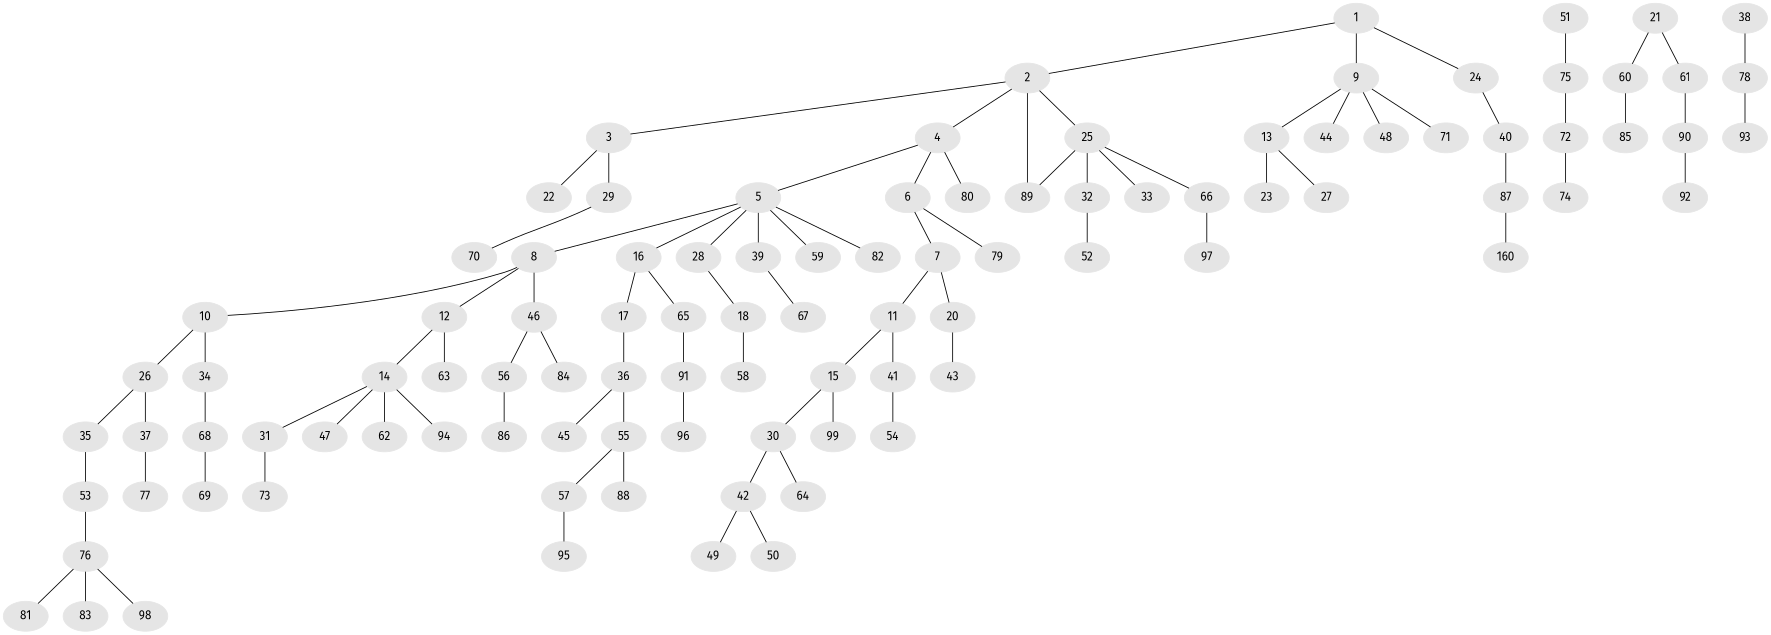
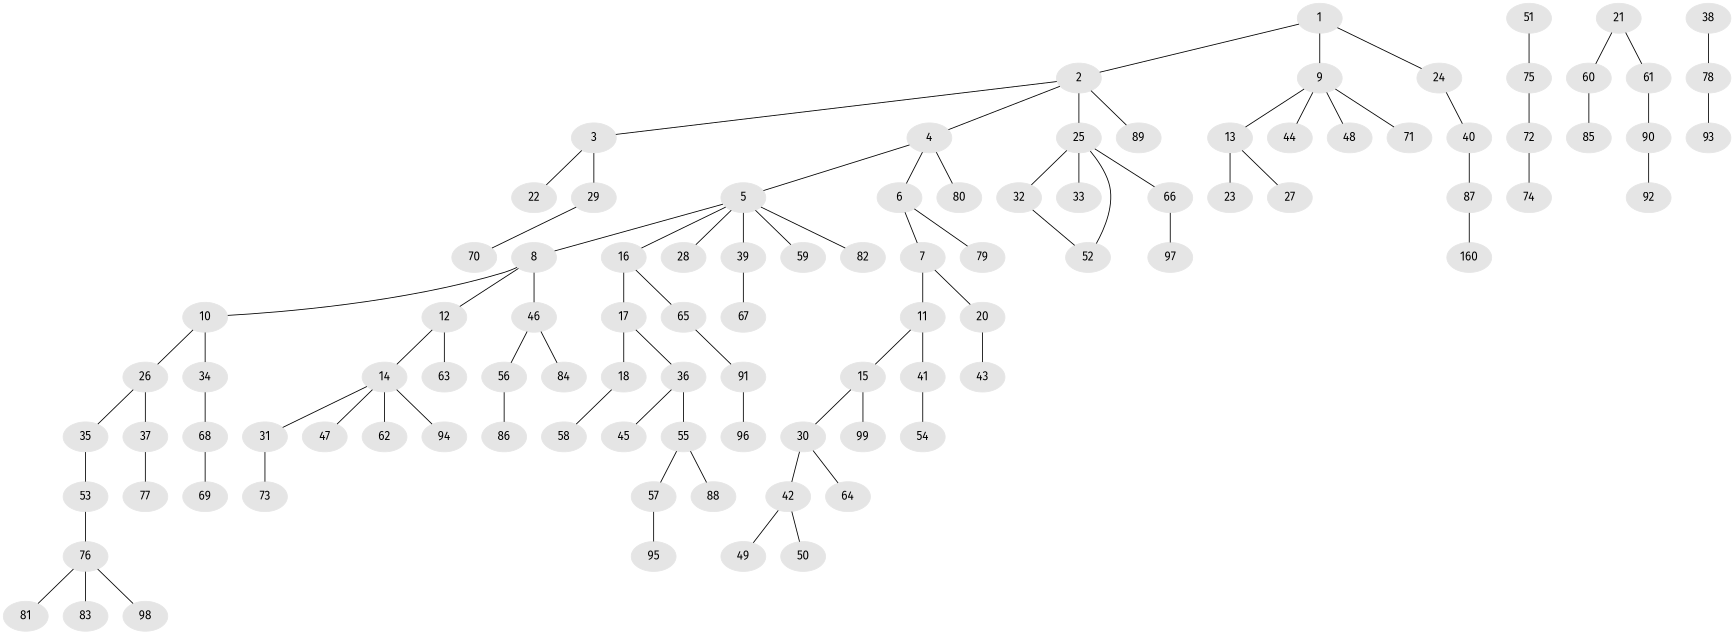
edge "25" -- "89": now "25" -- "52"
edge "28" -- "18": now "17" -- "18"
